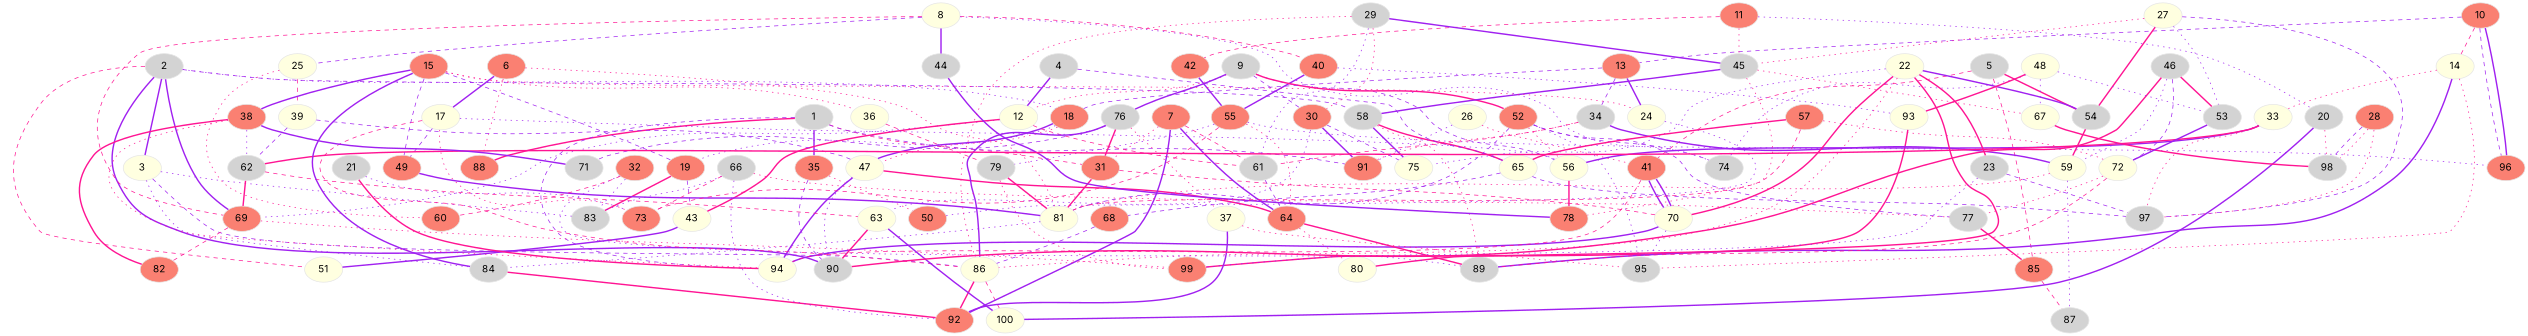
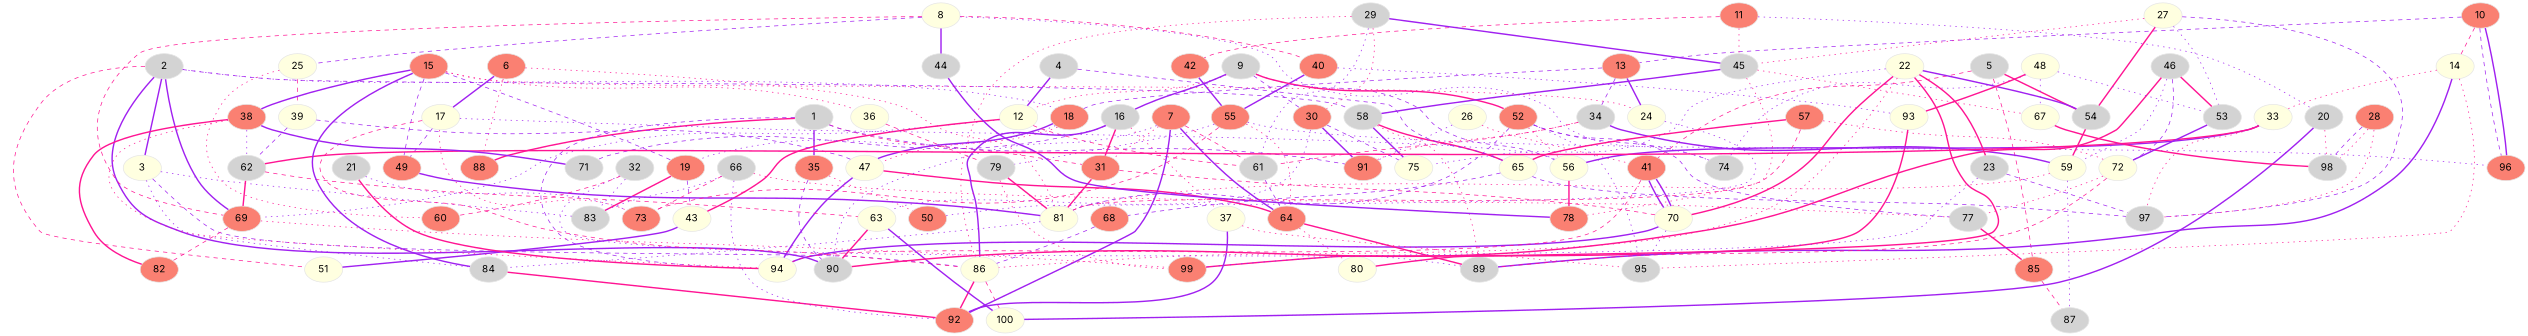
node "76": label "76" -> "16"
node "32": fillcolor salmon -> lightgrey
edge "47" -- "90": now "7" -- "90"
